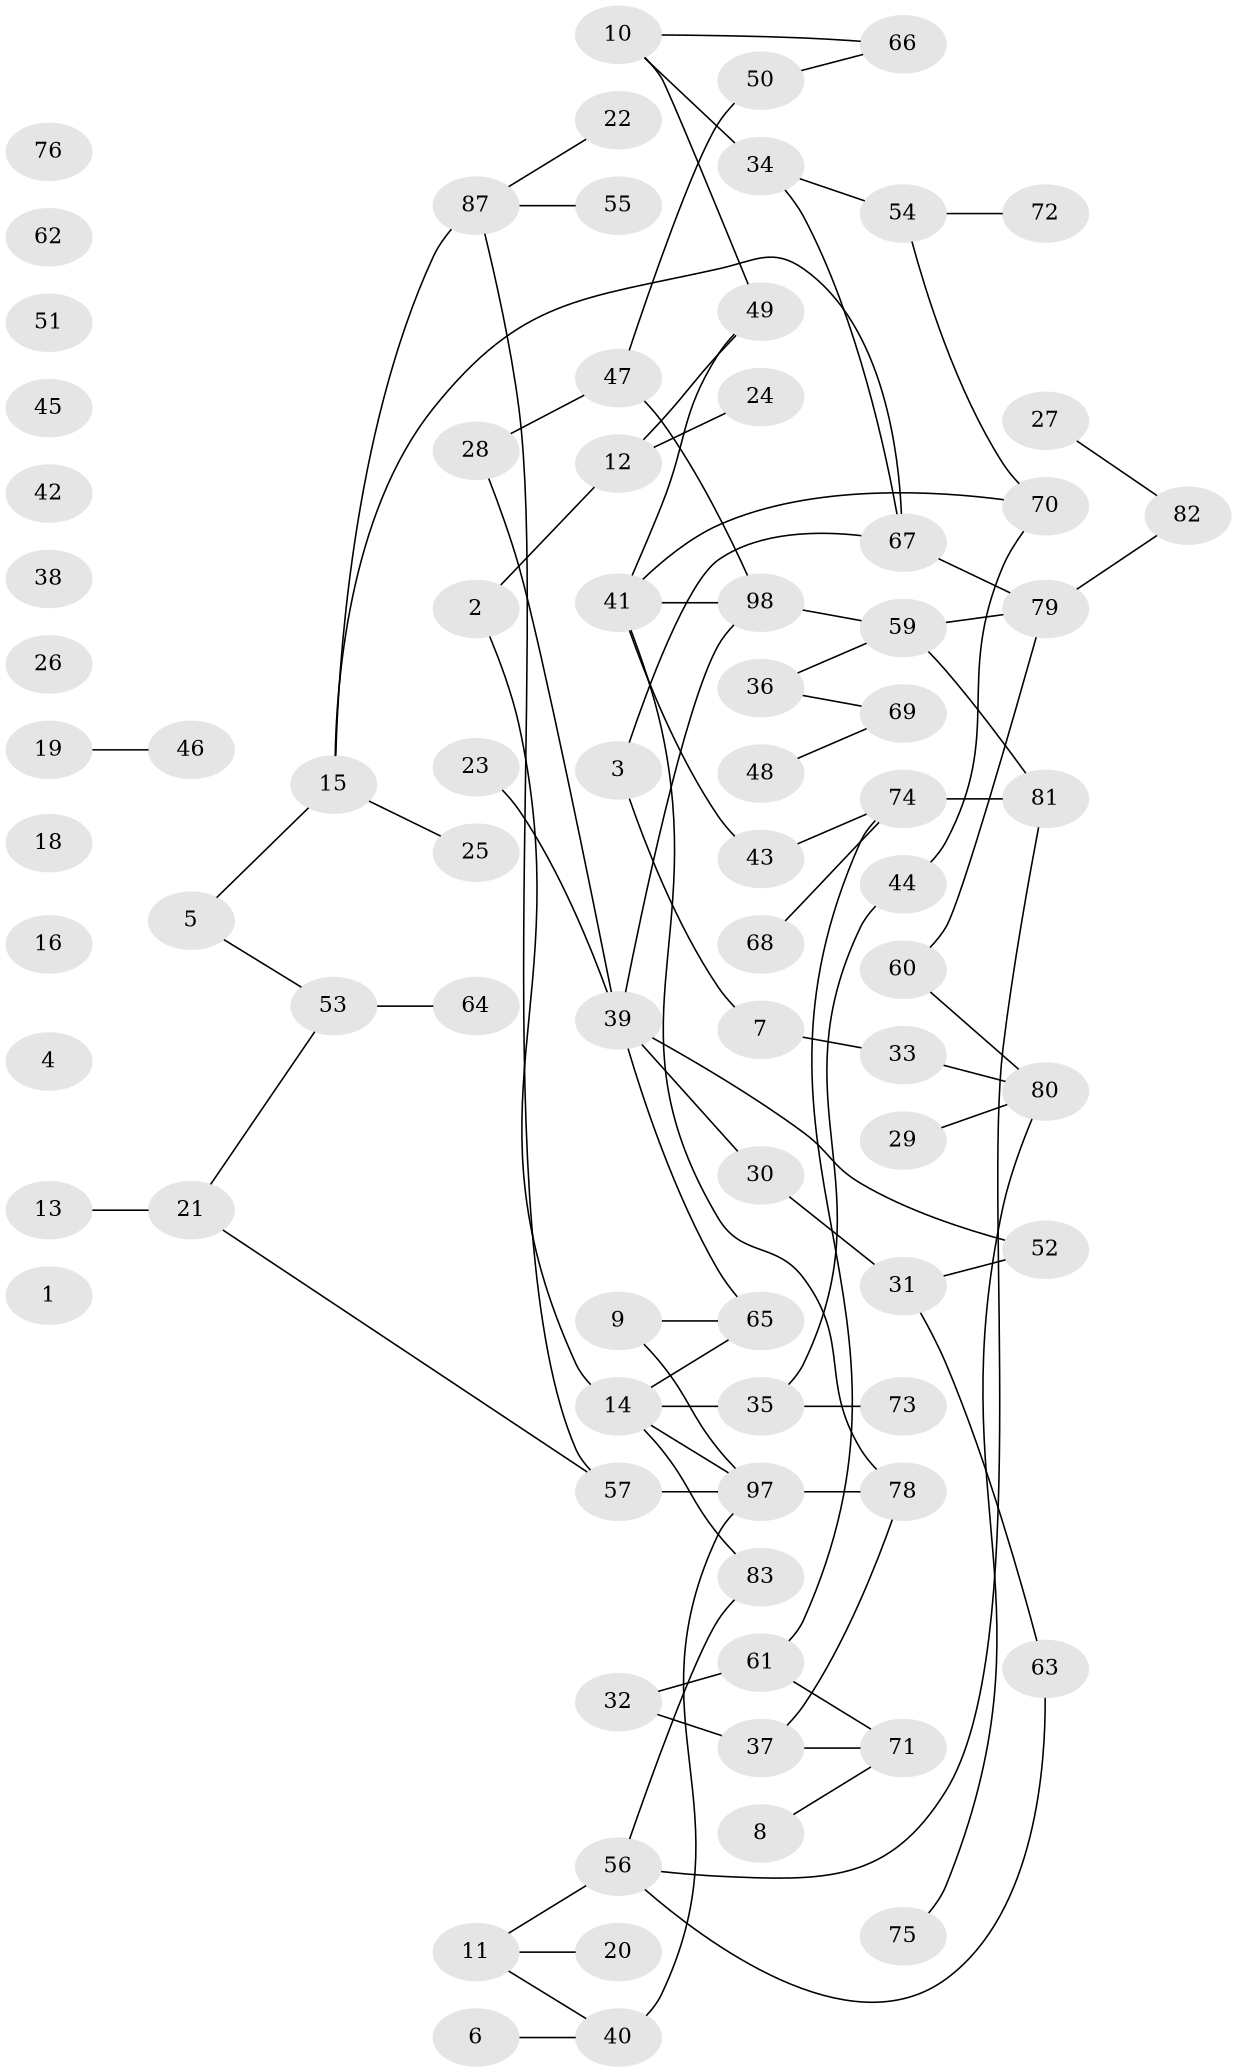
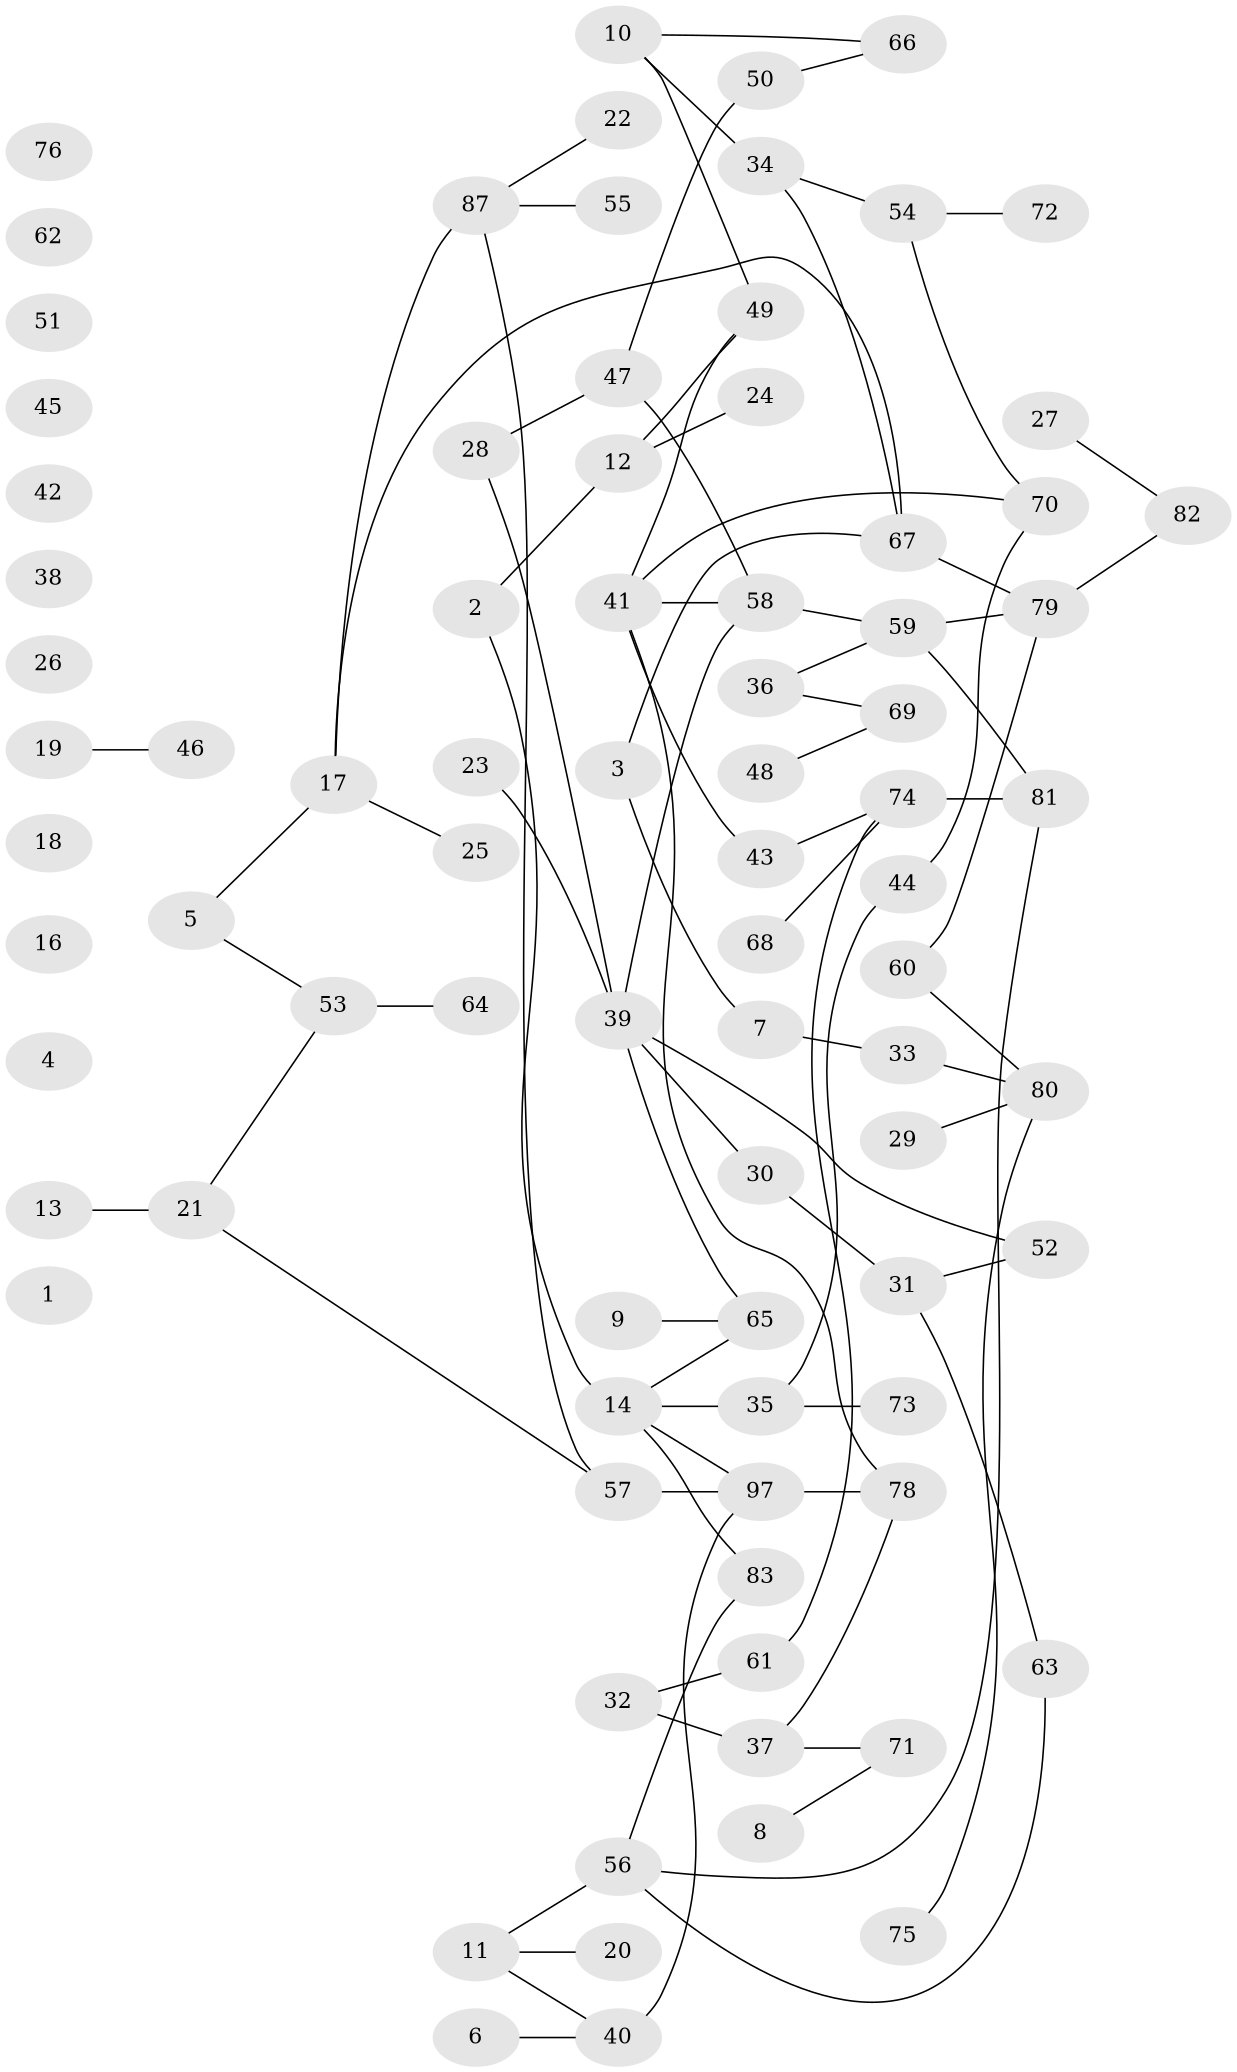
node "98": label "98" -> "58"
node "15": label "15" -> "17"
edge "9" -- "97": removed
edge "61" -- "71": removed
